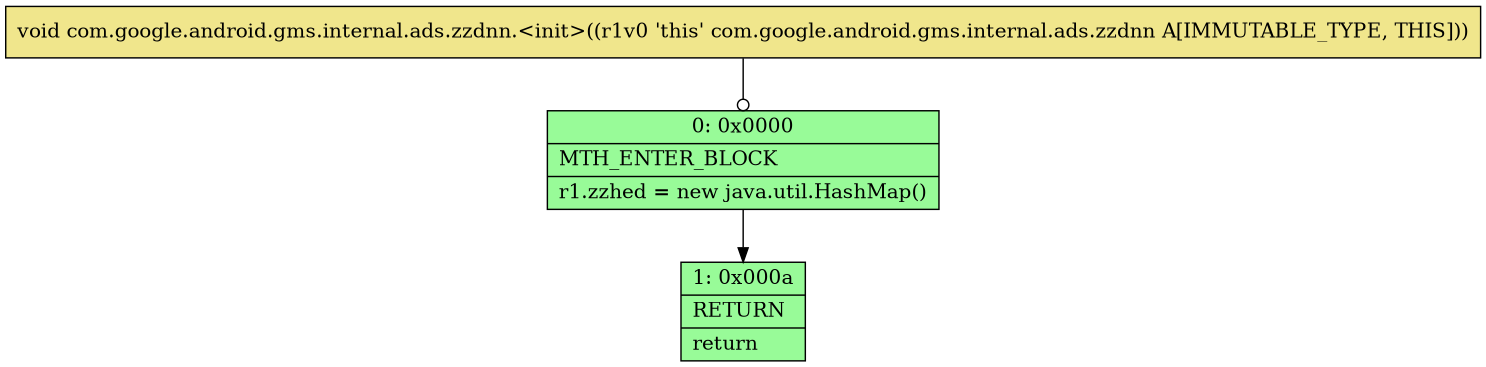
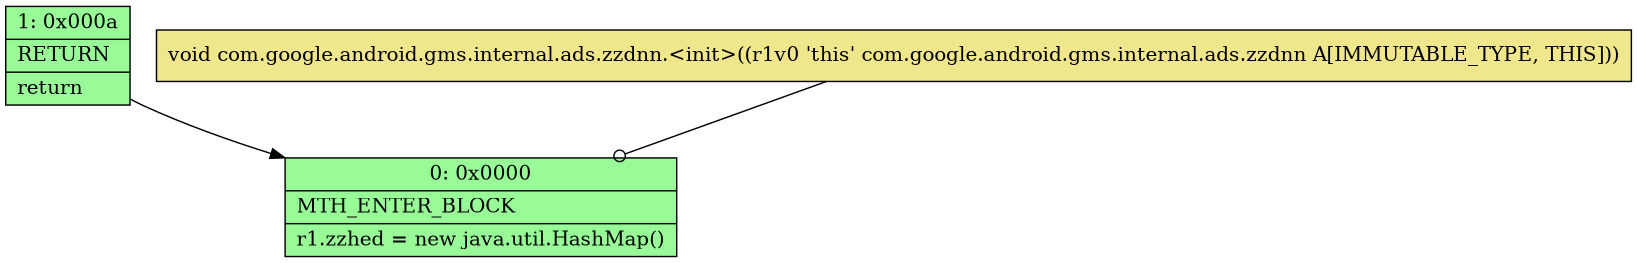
edge "0: 0x0000" -> "1: 0x000a": reversed
